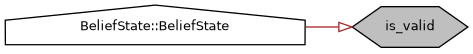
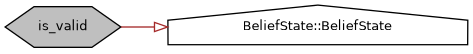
edge "BeliefState::BeliefState" -> "is_valid": reversed
